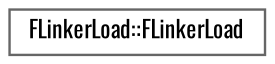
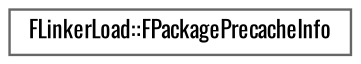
node "FLinkerLoad::FLinkerLoad": label "FLinkerLoad::FLinkerLoad" -> "FLinkerLoad::FPackagePrecacheInfo"
